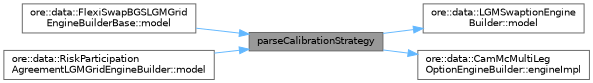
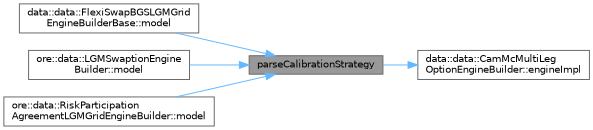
node "ore::data::FlexiSwapBGSLGMGrid EngineBuilderBase::model": label "ore::data::FlexiSwapBGSLGMGrid EngineBuilderBase::model" -> "data::data::FlexiSwapBGSLGMGrid EngineBuilderBase::model"
edge "parseCalibrationStrategy" -> "ore::data::LGMSwaptionEngine Builder::model": reversed
node "ore::data::CamMcMultiLeg OptionEngineBuilder::engineImpl": label "ore::data::CamMcMultiLeg OptionEngineBuilder::engineImpl" -> "data::data::CamMcMultiLeg OptionEngineBuilder::engineImpl"
